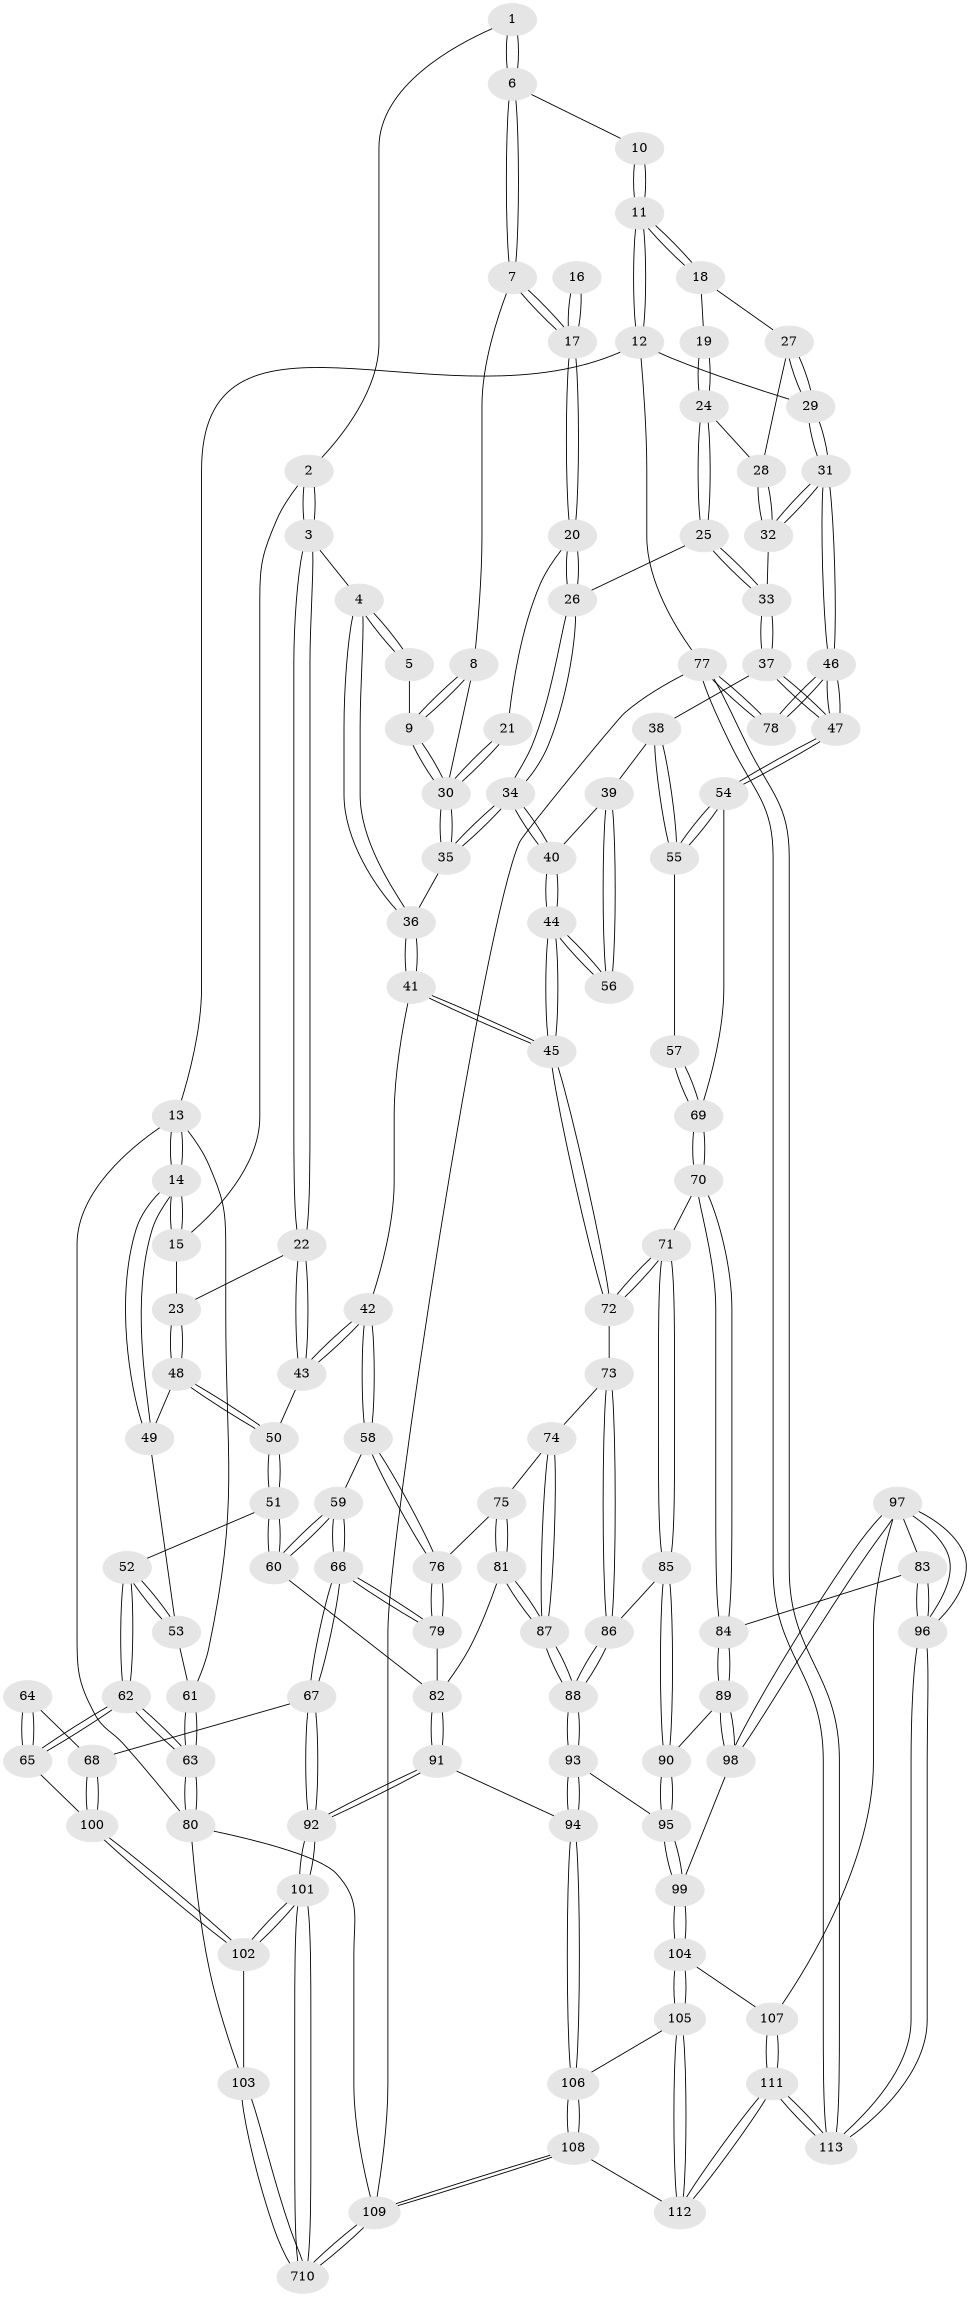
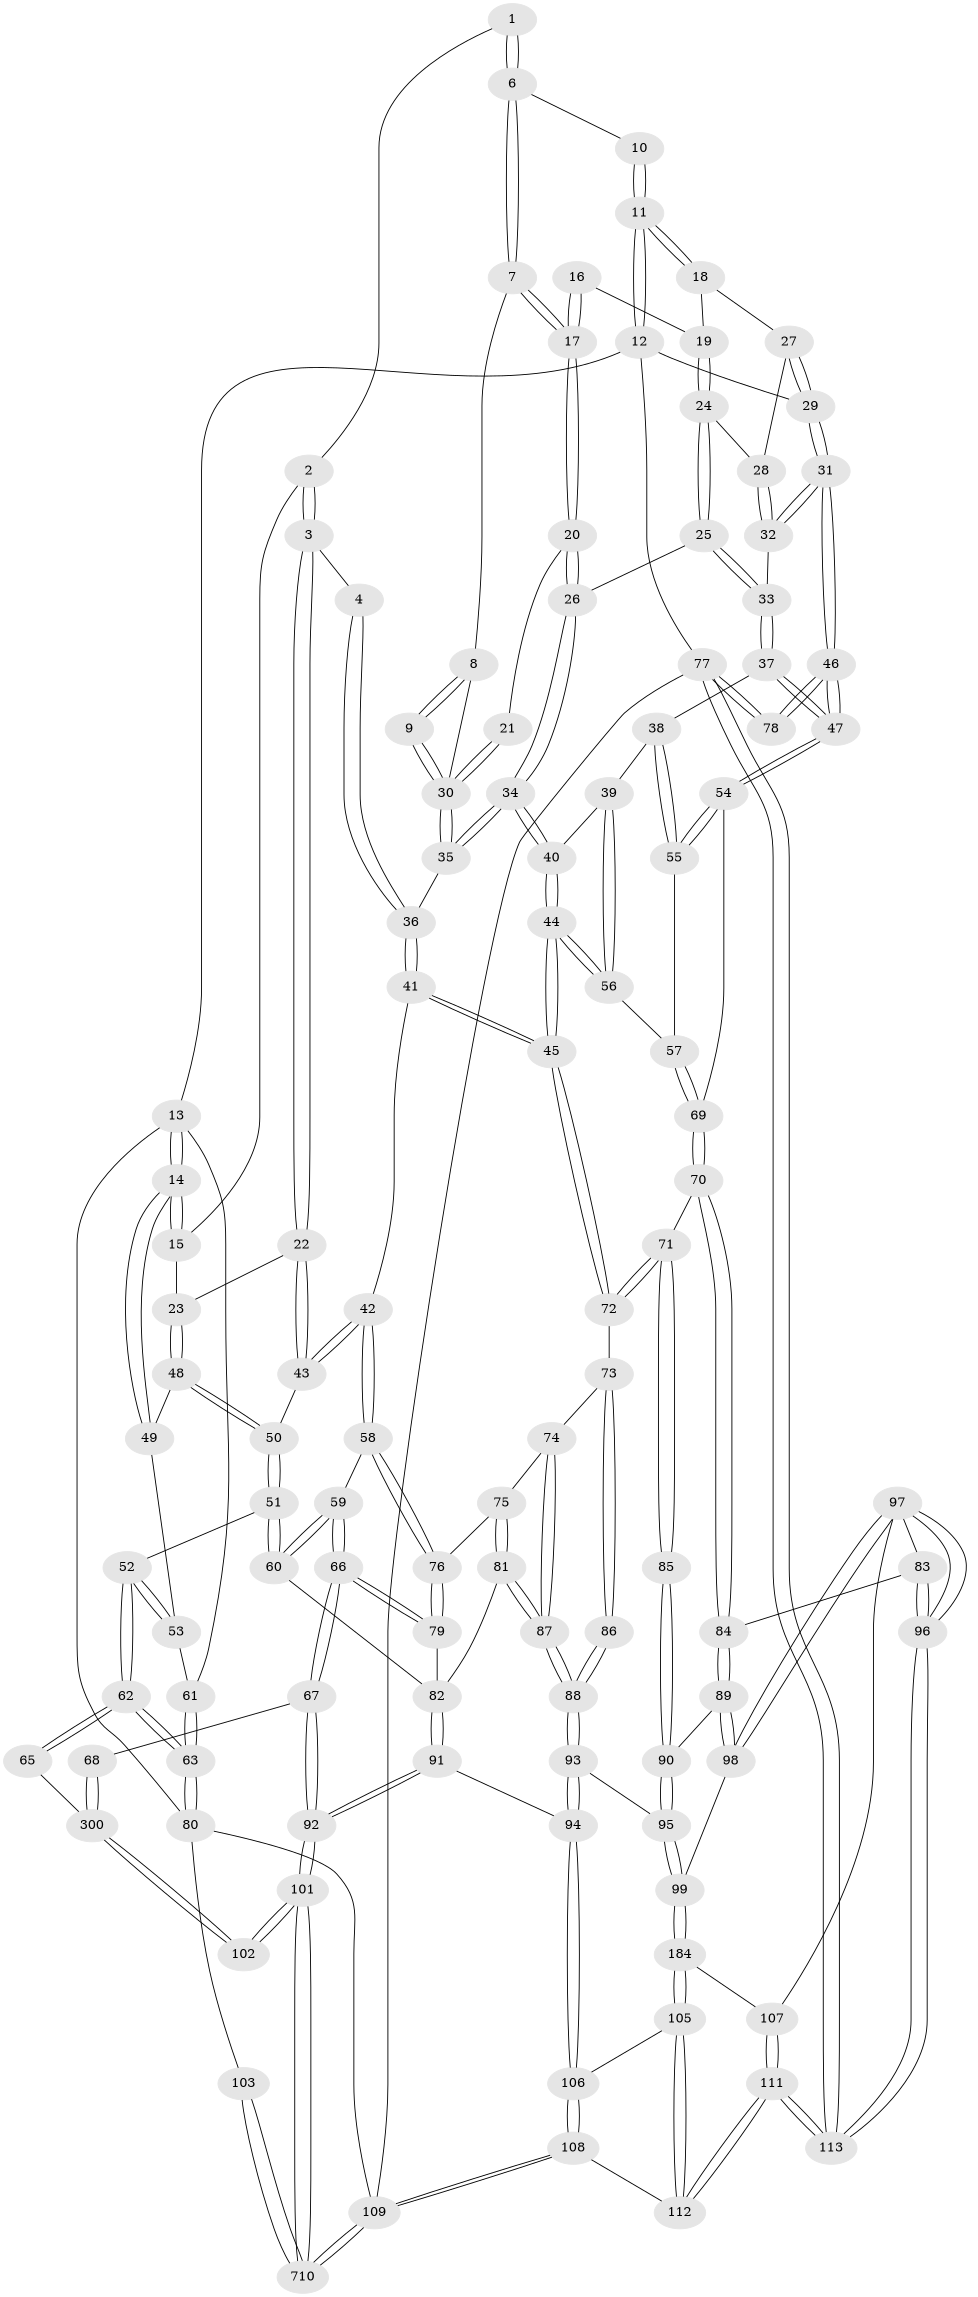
edge "16" -- "19": added
node "5": removed
edge "56" -- "57": added
edge "85" -- "86": removed
node "64": removed
node "100": label "100" -> "300"
node "104": label "104" -> "184"
edge "102" -- "103": removed
